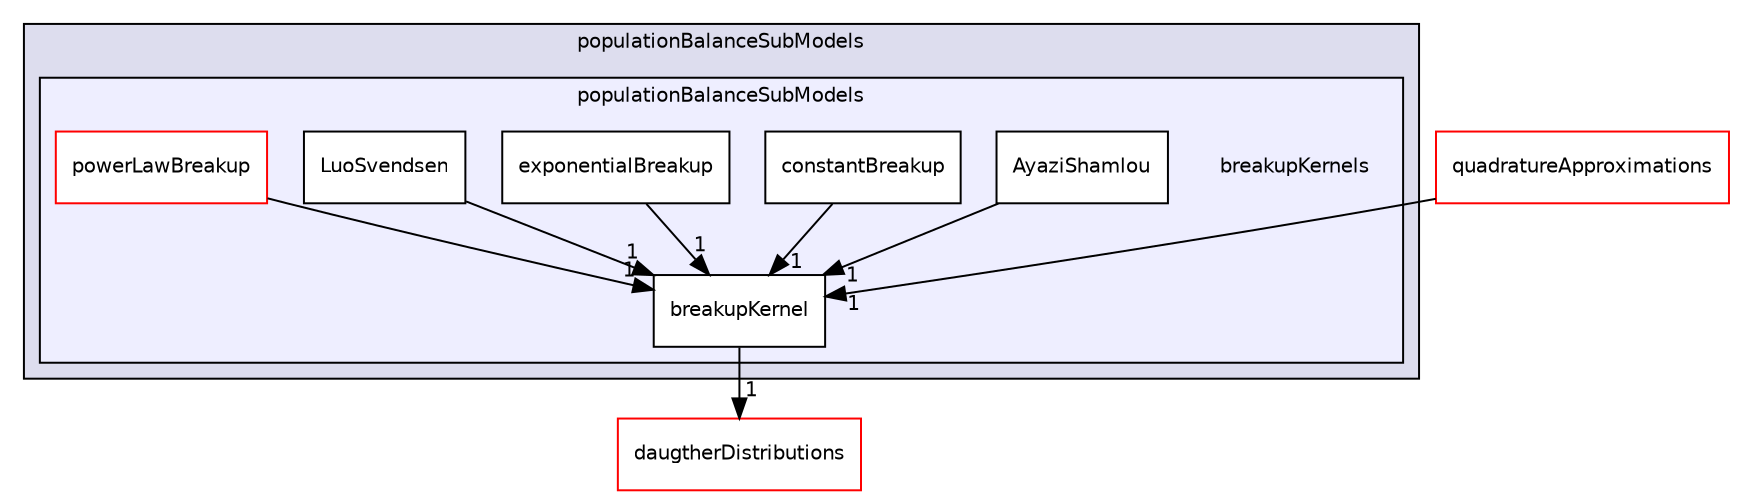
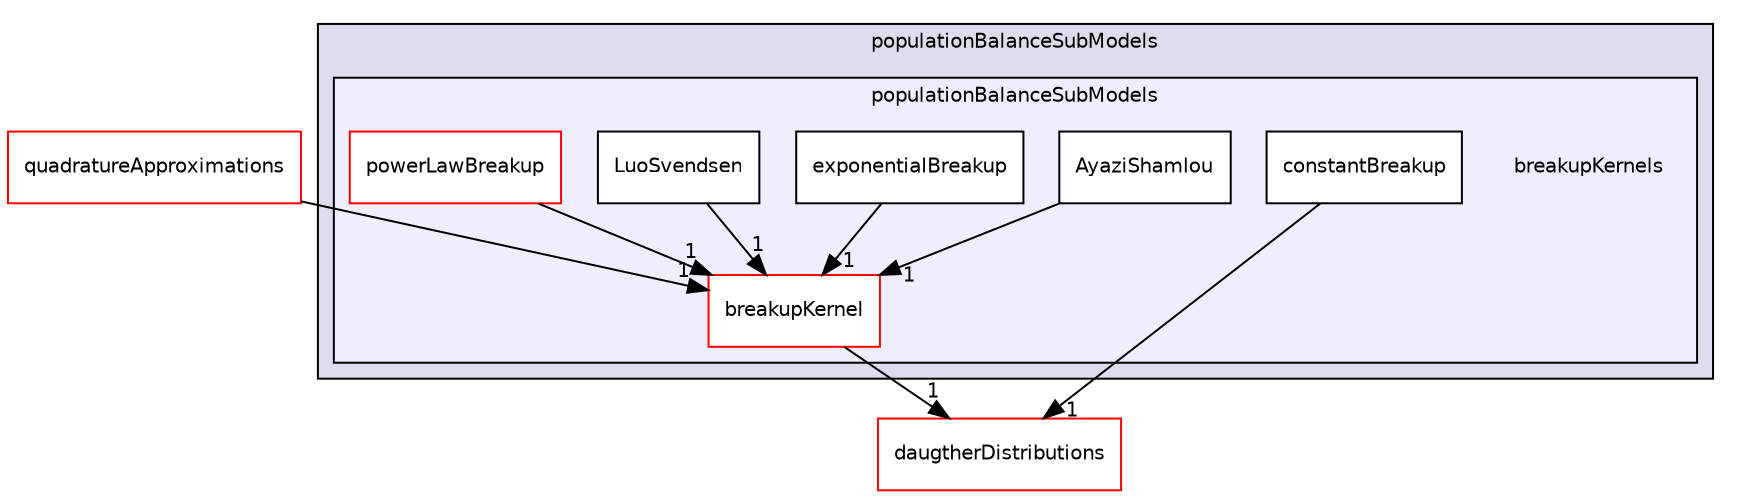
edge "constantBreakup" -> "breakupKernel": now "constantBreakup" -> "daugtherDistributions"
node "breakupKernel": color black -> red
